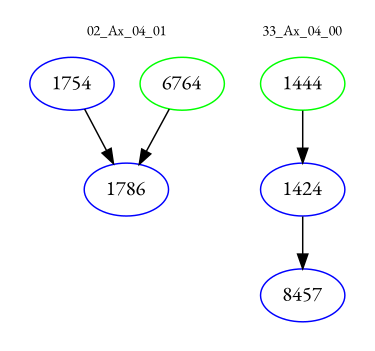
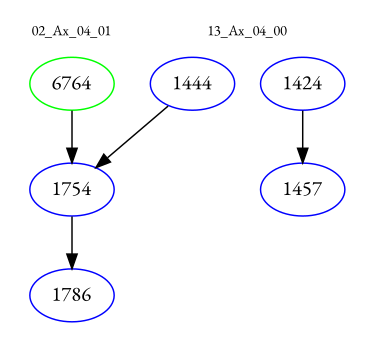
cluster "33_Ax_04_00": label "33_Ax_04_00" -> "13_Ax_04_00"
node "1444": color green -> blue
edge "1444" -> "1424": now "1444" -> "1754"
edge "6764" -> "1786": now "6764" -> "1754"
node "8457": label "8457" -> "1457"
